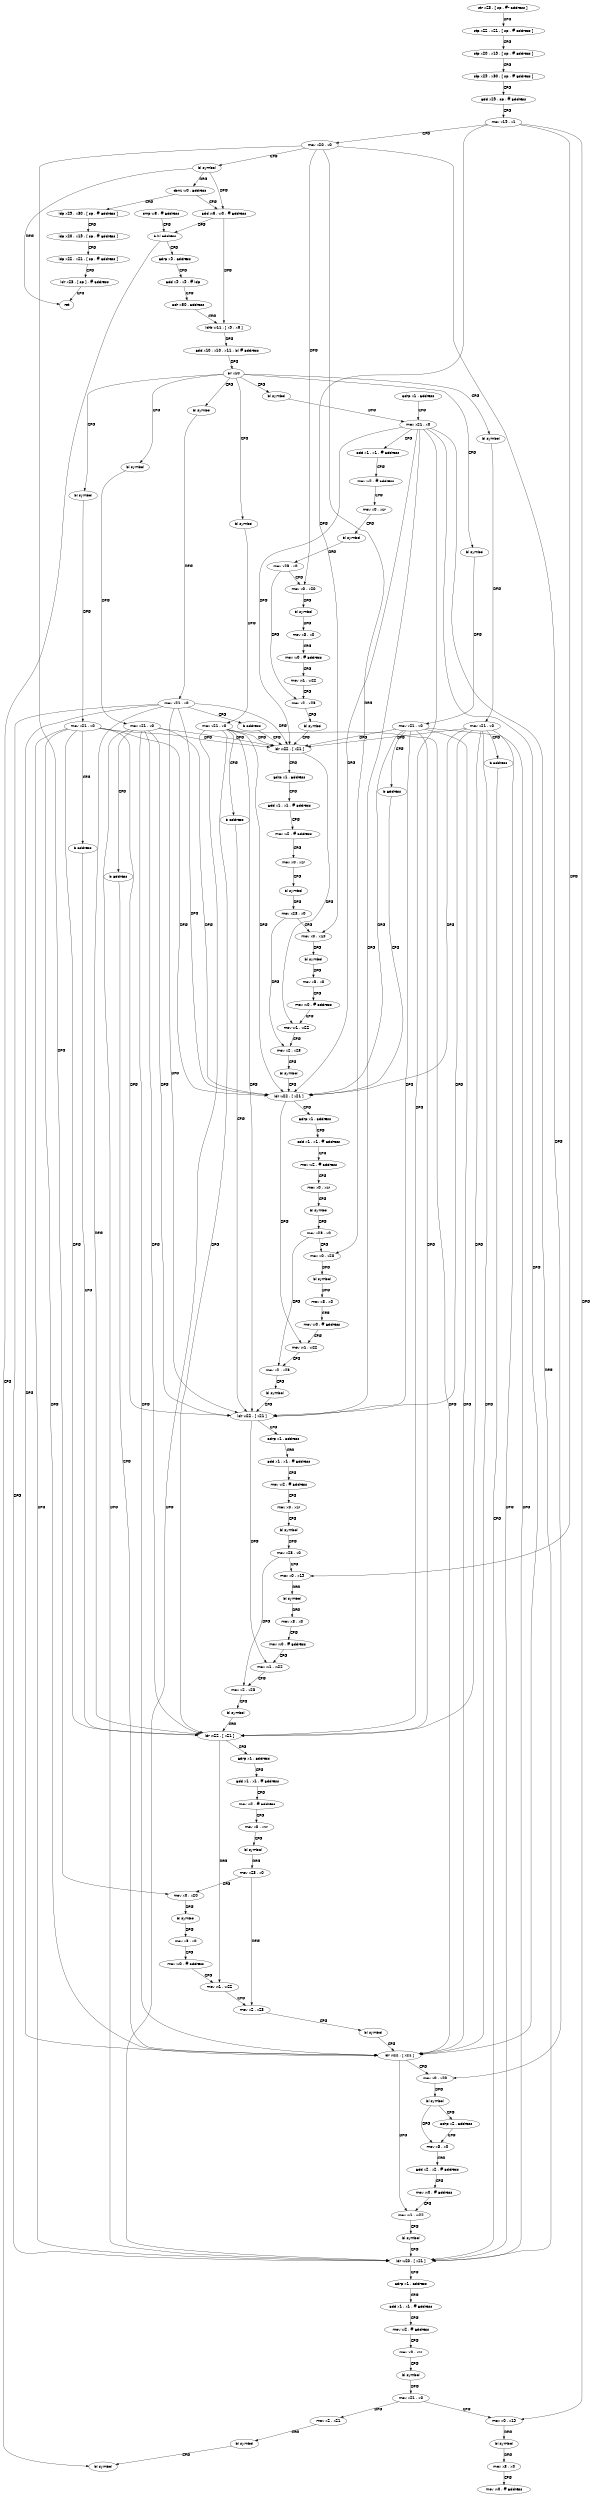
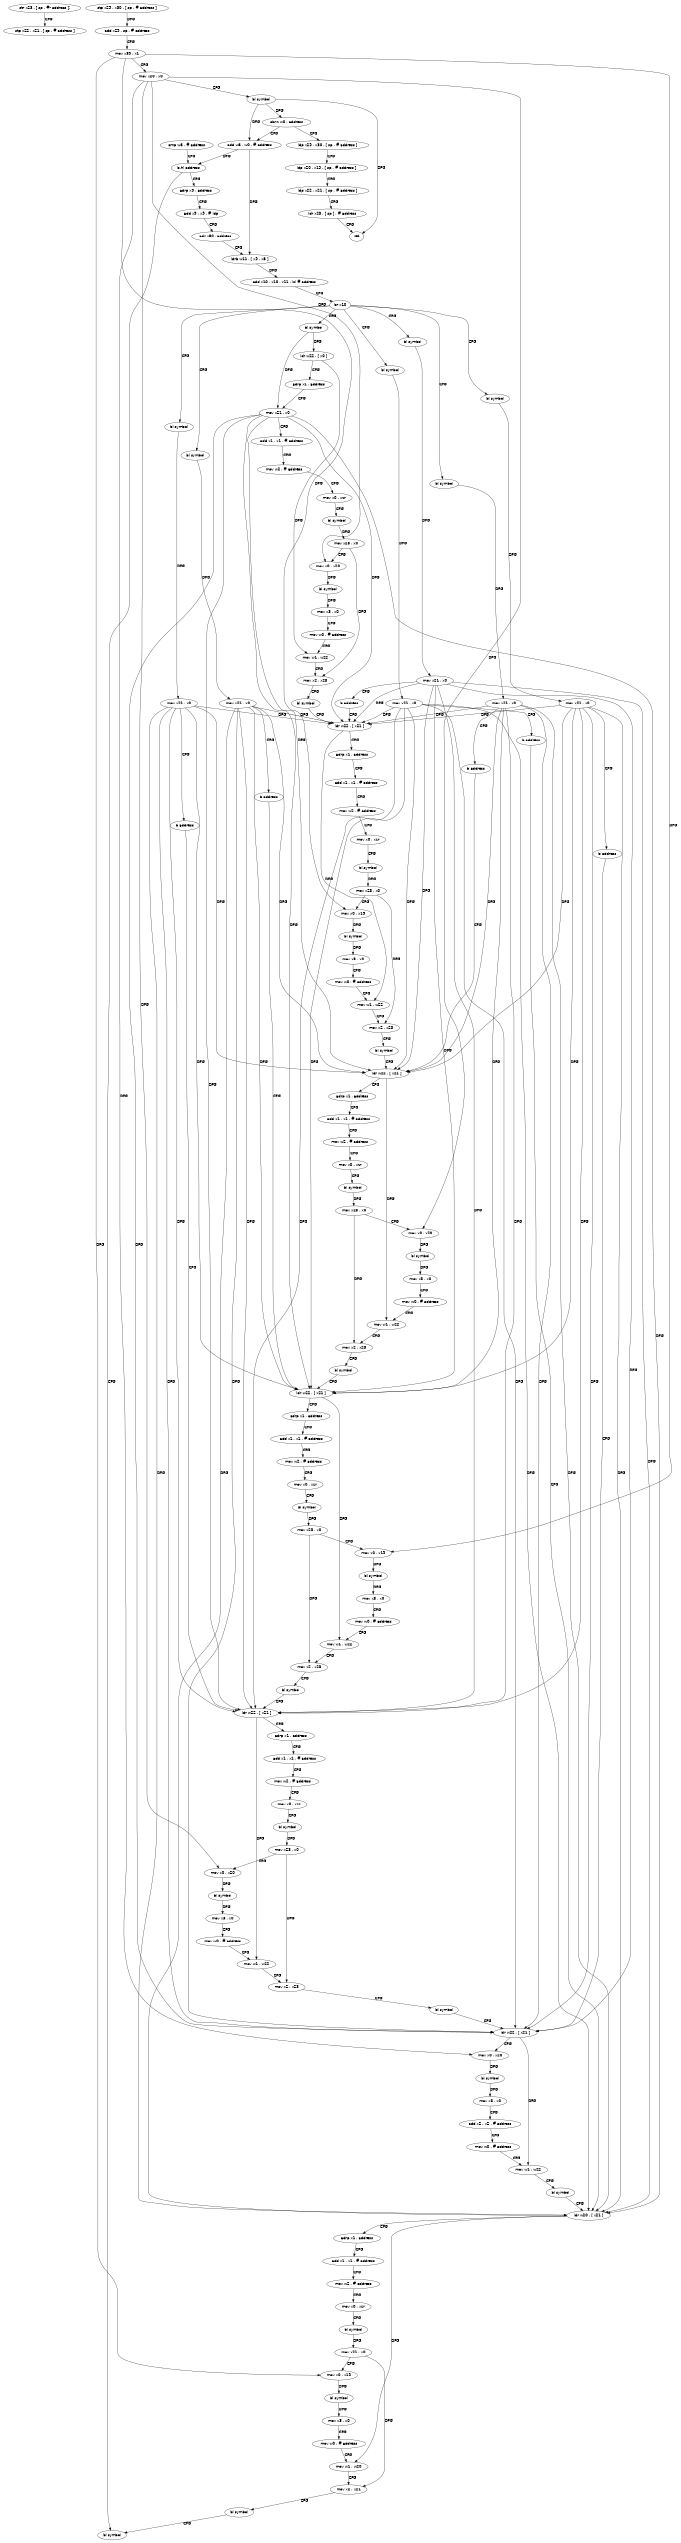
edge "str x23 , [ sp , #- address ]!" -> "stp x22 , x21 , [ sp , # address ]": label "DFG" -> "CFG"
node "stp x20 , x19 , [ sp , # address ]": removed
edge "stp x29 , x30 , [ sp , # address ]" -> "add x29 , sp , # address": label "CFG" -> "DFG"
node "mov x19 , x1": label "mov x19 , x1" -> "mov x39 , x1"
node "ldr w22 , [ x0 ]": added
edge "add x10 , x10 , x11 , lsl # address" -> "br x10": label "DFG" -> "CFG"
node "adrp x2 , address": removed
node "mov w1 , w20": added
